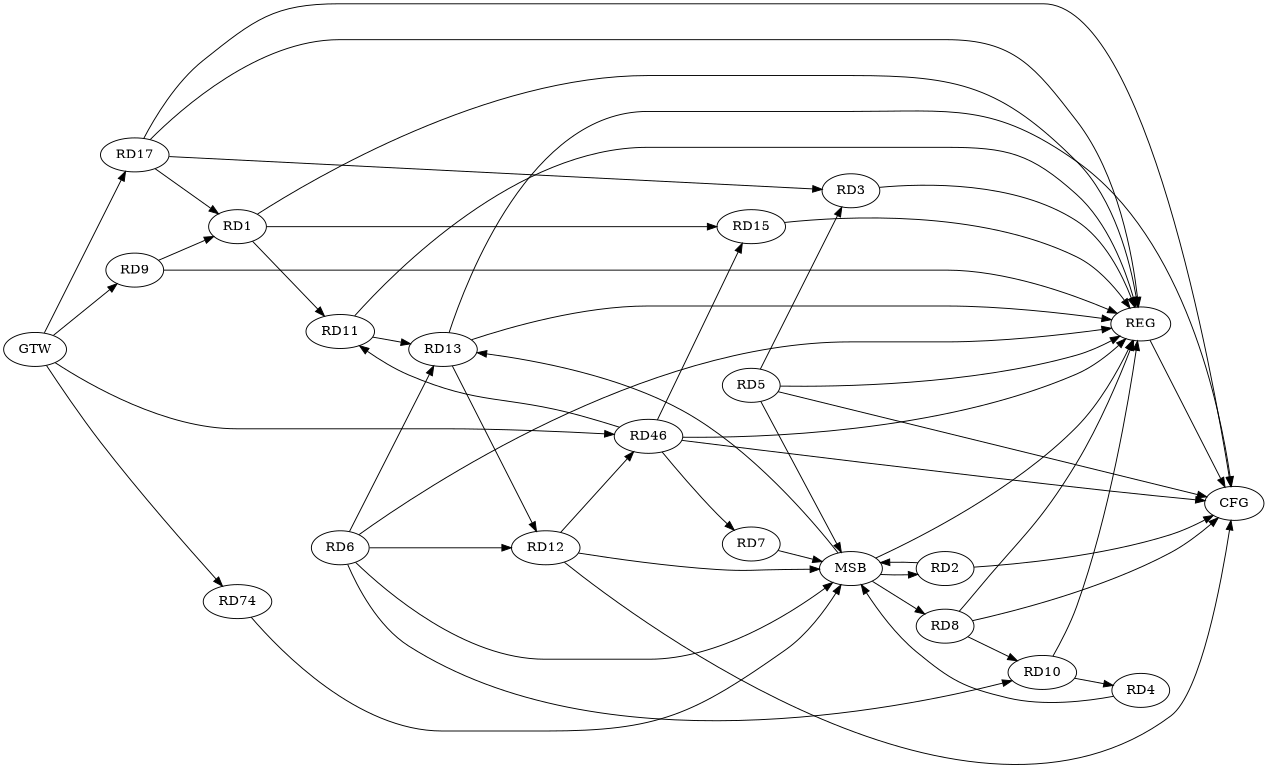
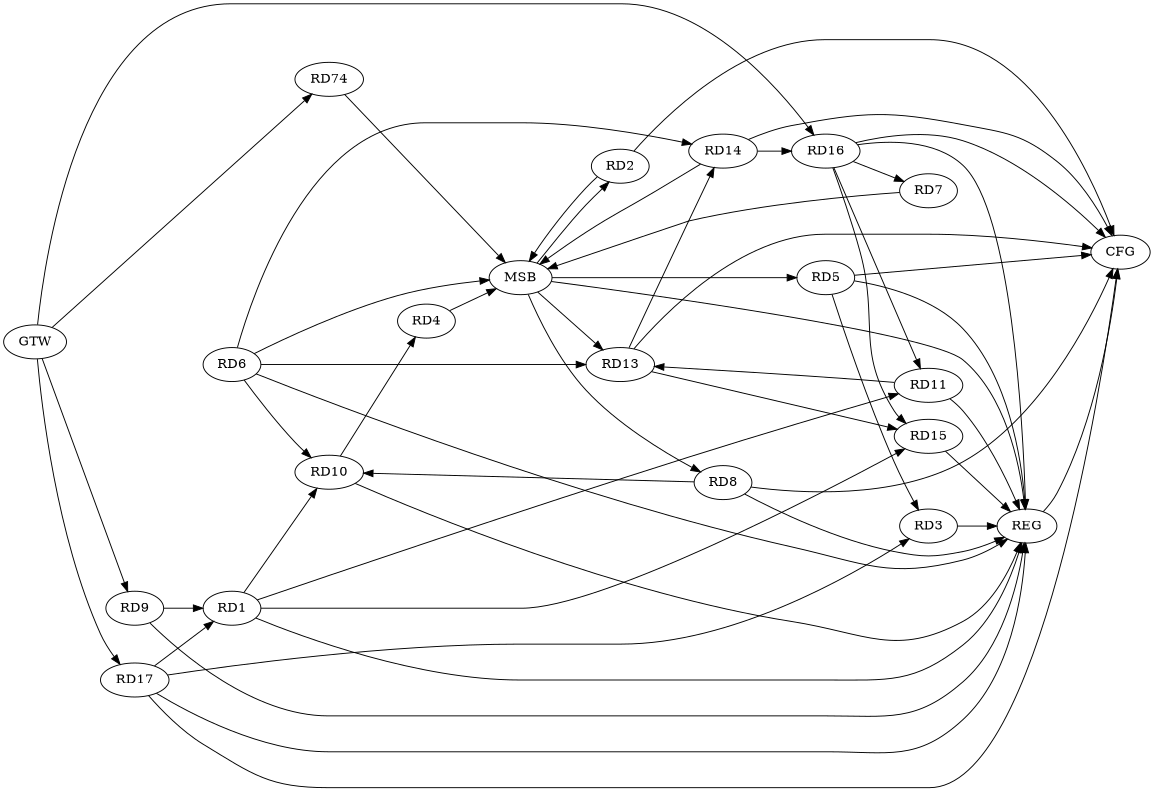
edge "RD13" -> "REG": now "RD13" -> "RD15"
node "RD46": label "RD46" -> "RD16"
edge "RD5" -> "MSB": reversed
edge "RD1" -> "RD10": added
node "RD12": label "RD12" -> "RD14"
